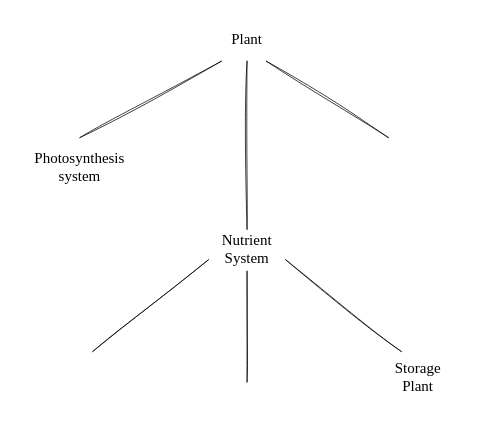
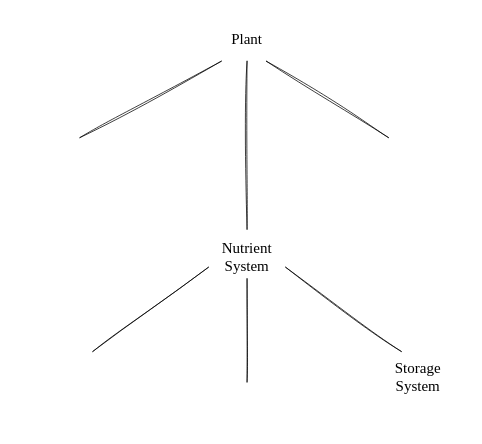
node "Photosynthesis system": removed
node "Nutrient System": moved (247, 248) -> (247, 256)
node "Storage Plant": label "Storage Plant" -> "Storage System"
